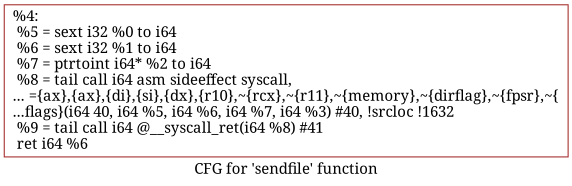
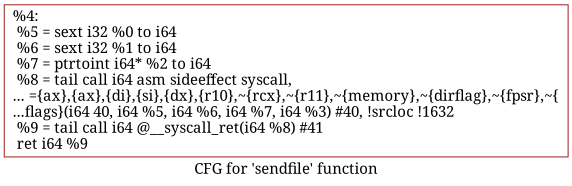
node "%4:": text "ret i64 %6" -> "ret i64 %9"
